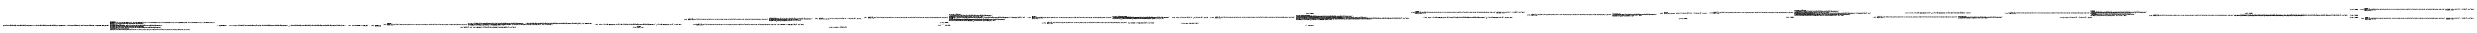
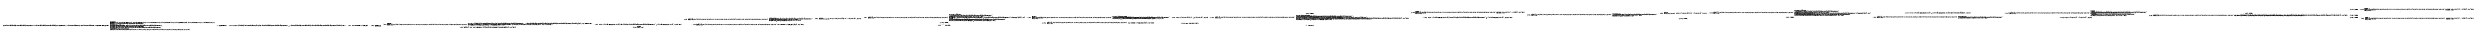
node "30: 0x0066": removed
